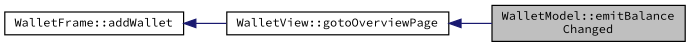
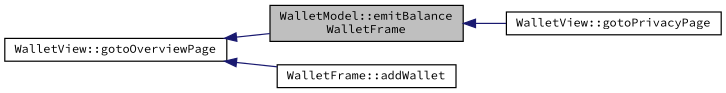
edge "WalletView::gotoOverviewPage" -> "WalletFrame::addWallet": reversed
node "WalletModel::emitBalance Changed": label "WalletModel::emitBalance Changed" -> "WalletModel::emitBalance WalletFrame"
node "WalletView::gotoPrivacyPage": added
